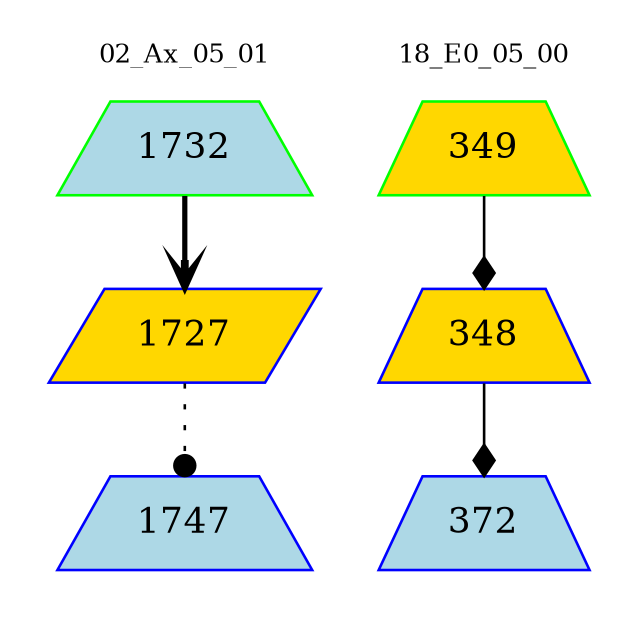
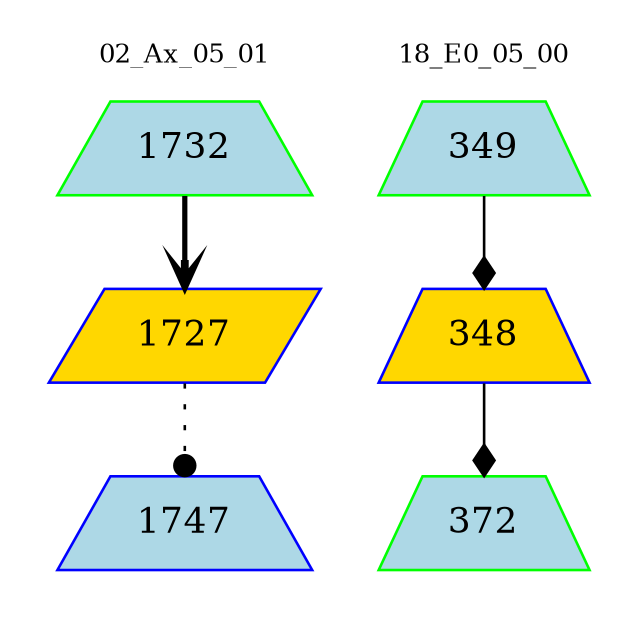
node "349": fillcolor gold -> lightblue
node "372": color blue -> green
